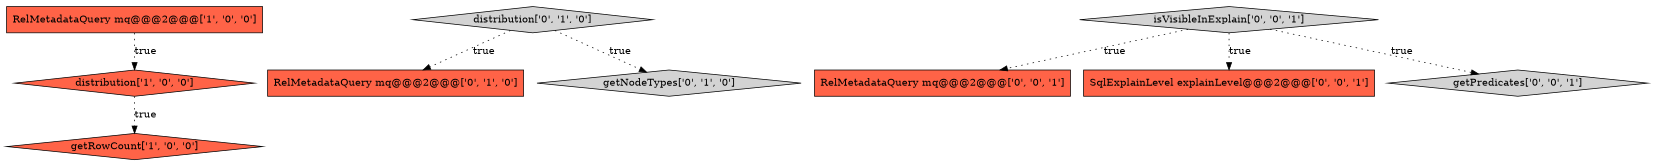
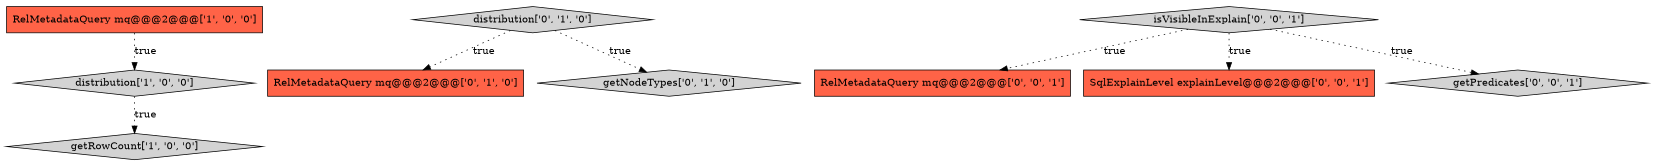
node "distribution['1', '0', '0']": fillcolor tomato -> lightgray
node "getRowCount['1', '0', '0']": fillcolor tomato -> lightgray
